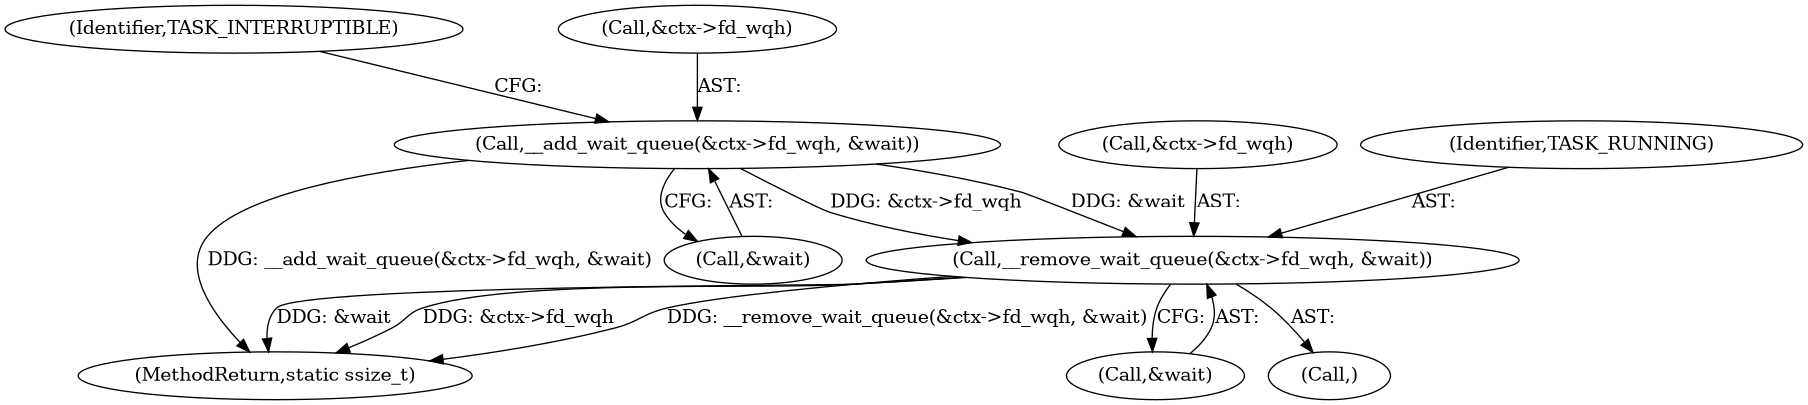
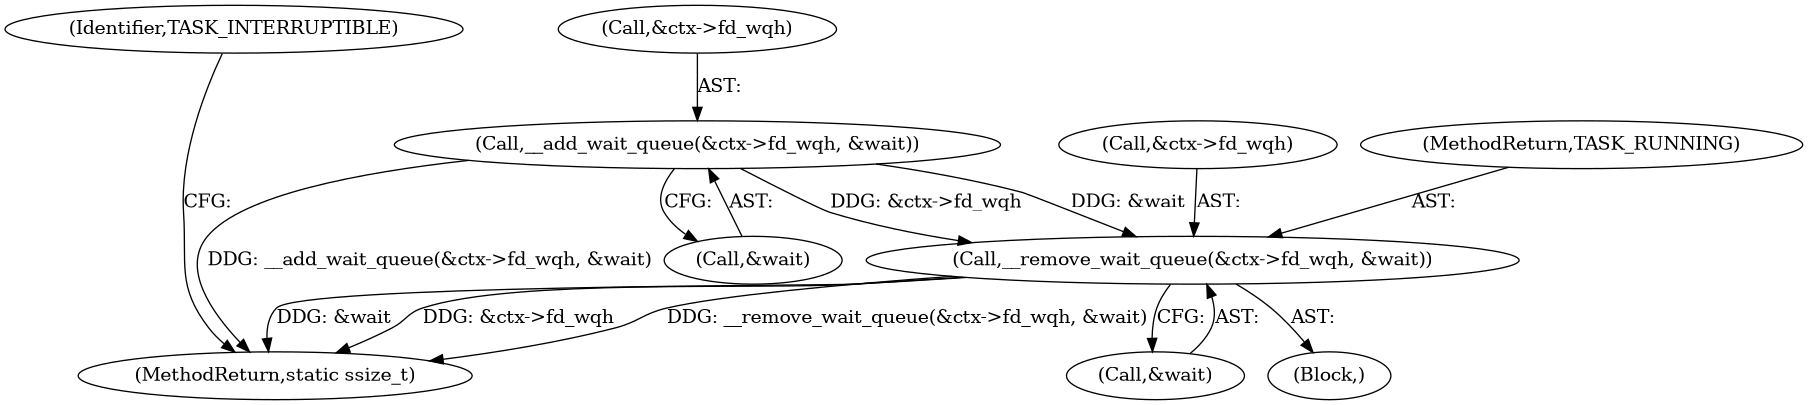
edge "(Identifier,TASK_INTERRUPTIBLE)" -> "(Call,__add_wait_queue(&ctx->fd_wqh, &wait))": now "(Identifier,TASK_INTERRUPTIBLE)" -> "(MethodReturn,static ssize_t)"
node "(Identifier,TASK_RUNNING)": label "(Identifier,TASK_RUNNING)" -> "(MethodReturn,TASK_RUNNING)"
node "(Call,)": label "(Call,)" -> "(Block,)"
